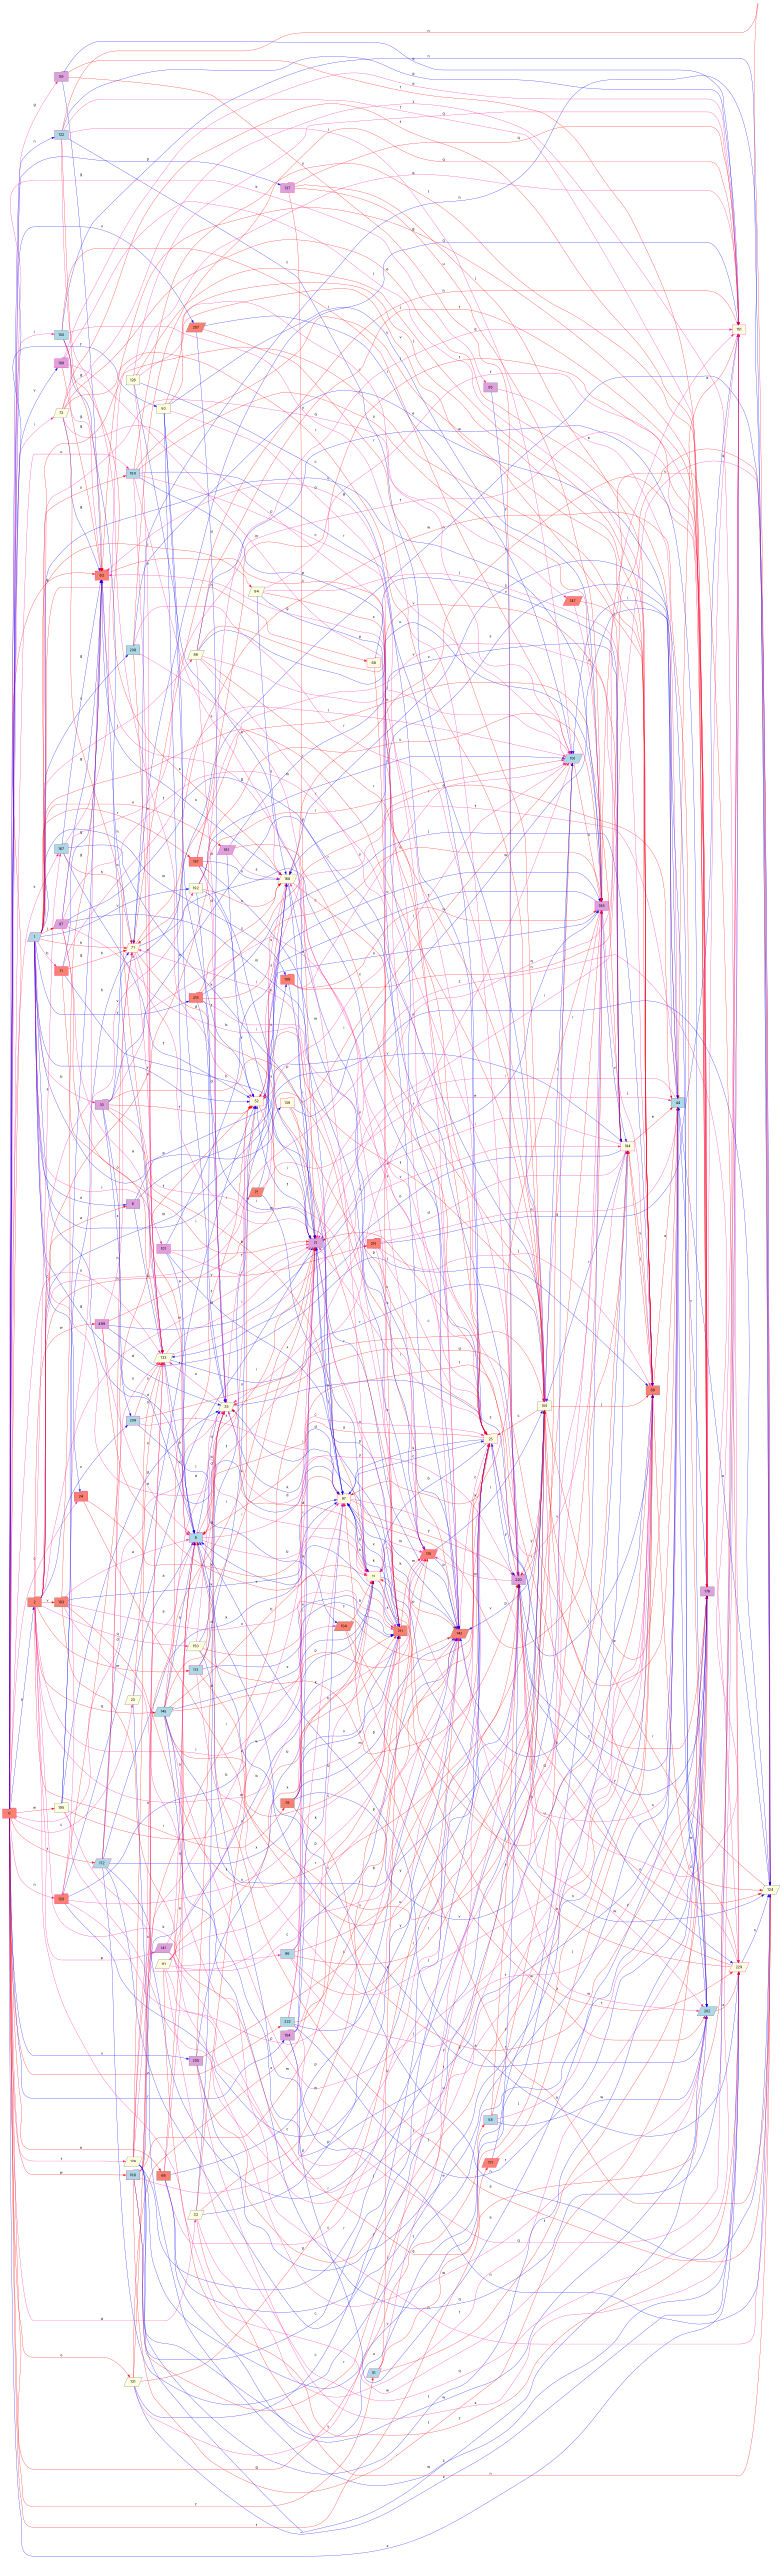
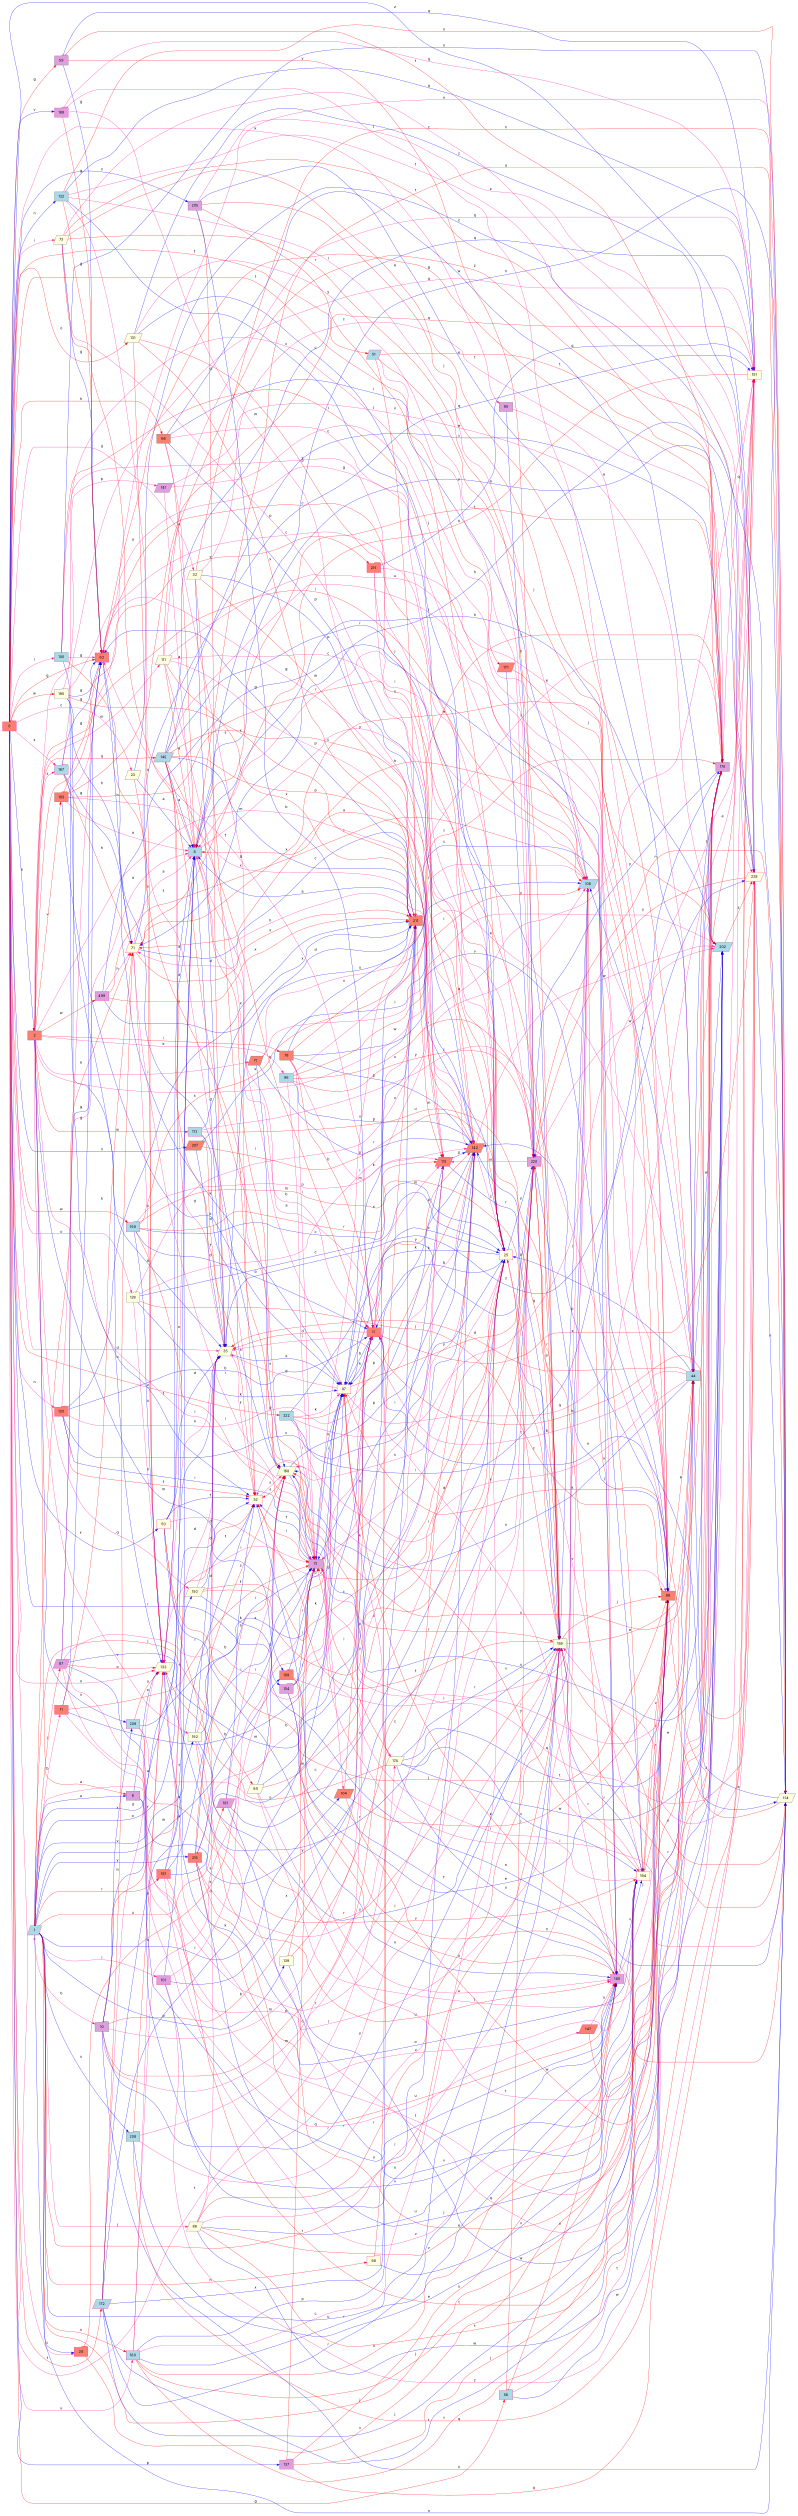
node "122": color deeppink -> gray40
node "50": color gray40 -> deeppink
edge "211" -> "62": added, label "g"
node "167": color gray40 -> deeppink
edge "157" -> "168": now "157" -> "150"
edge "0" -> "59": color deeppink -> red
edge "229" -> "185": removed, label "u"
edge "0" -> "128": added, label "o"
node "139": color deeppink -> gray40
edge "181" -> "25": color red -> blue
edge "106" -> "8": label "a" -> "i"
edge "216" -> "88": now "222" -> "88"
edge "1" -> "17": now "215" -> "17"
edge "2" -> "79": now "2" -> "111"
edge "499" -> "8": now "71" -> "8"
node "17": fillcolor lightyellow -> salmon
node "220": color gray40 -> deeppink
node "2": shape folder -> box
edge "174" -> "97": reversed
edge "120" -> "211": color deeppink -> blue
edge "198" -> "133": color deeppink -> blue
node "154": color gray40 -> deeppink
